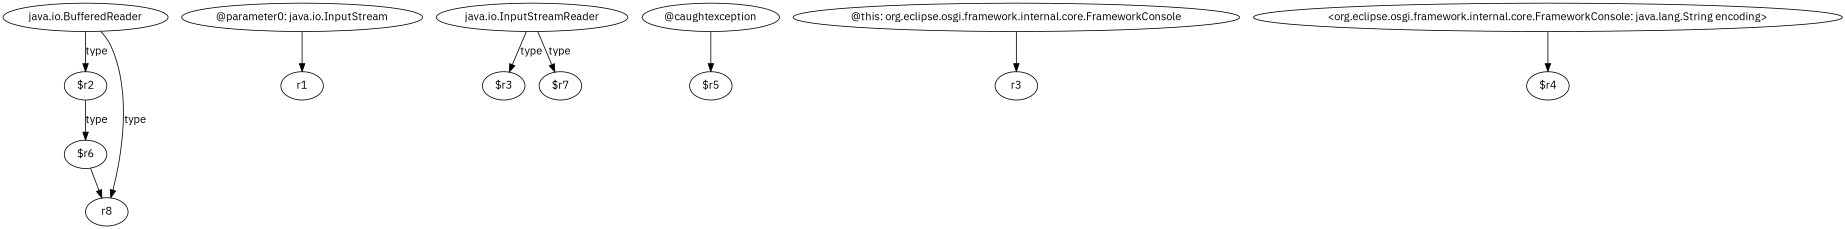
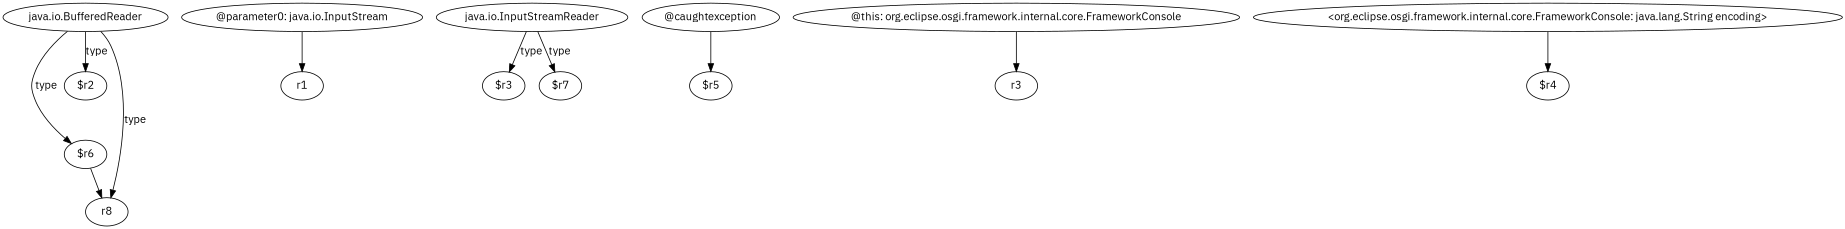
edge "$r2" -> "$r6": now "java.io.BufferedReader" -> "$r6"
